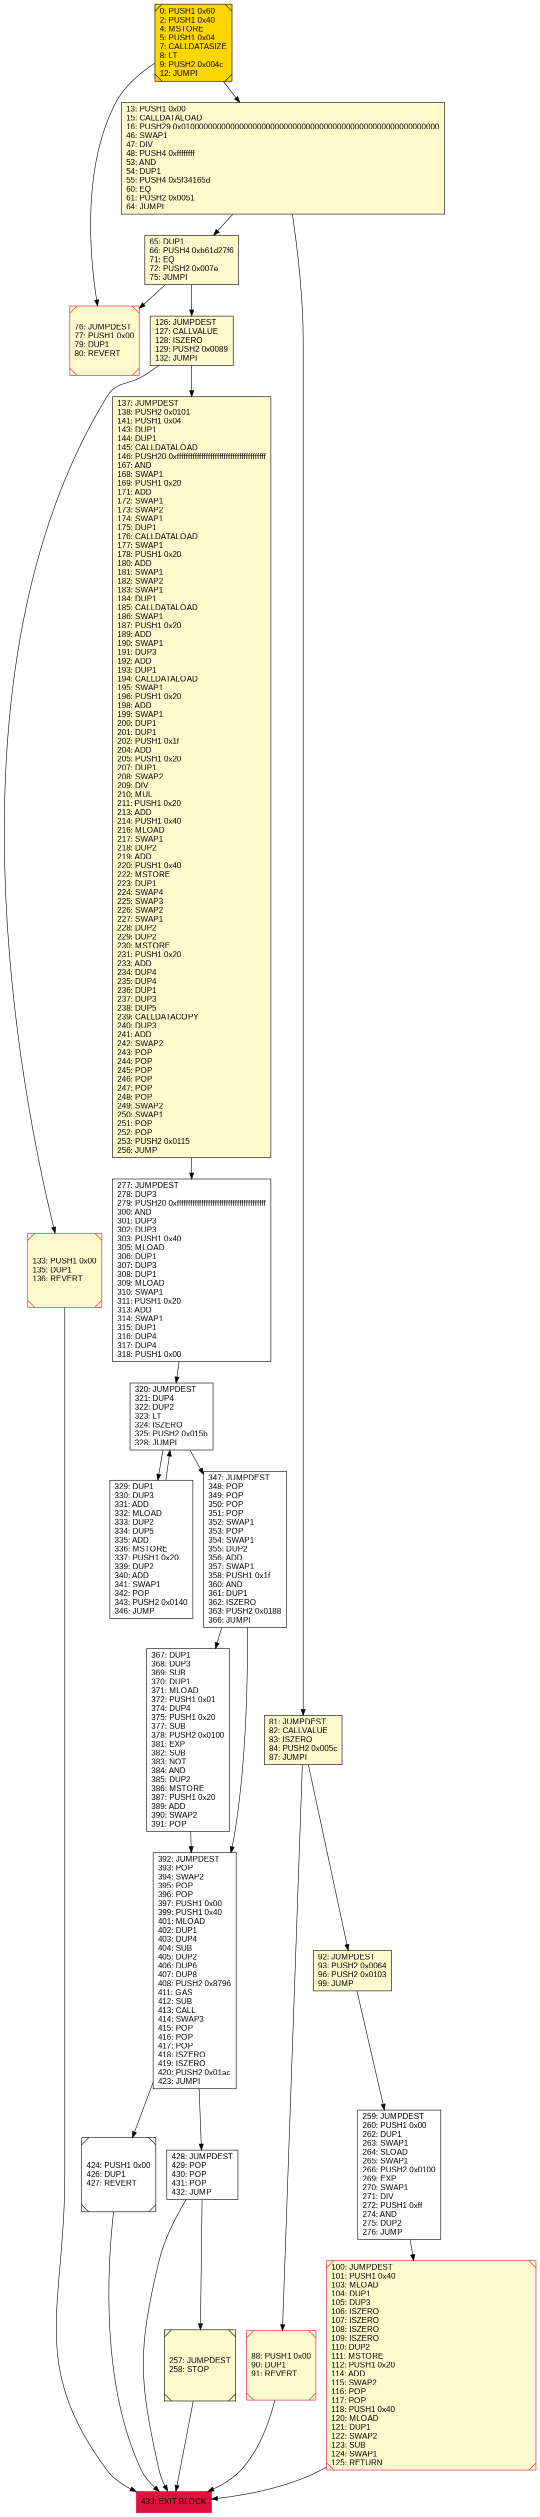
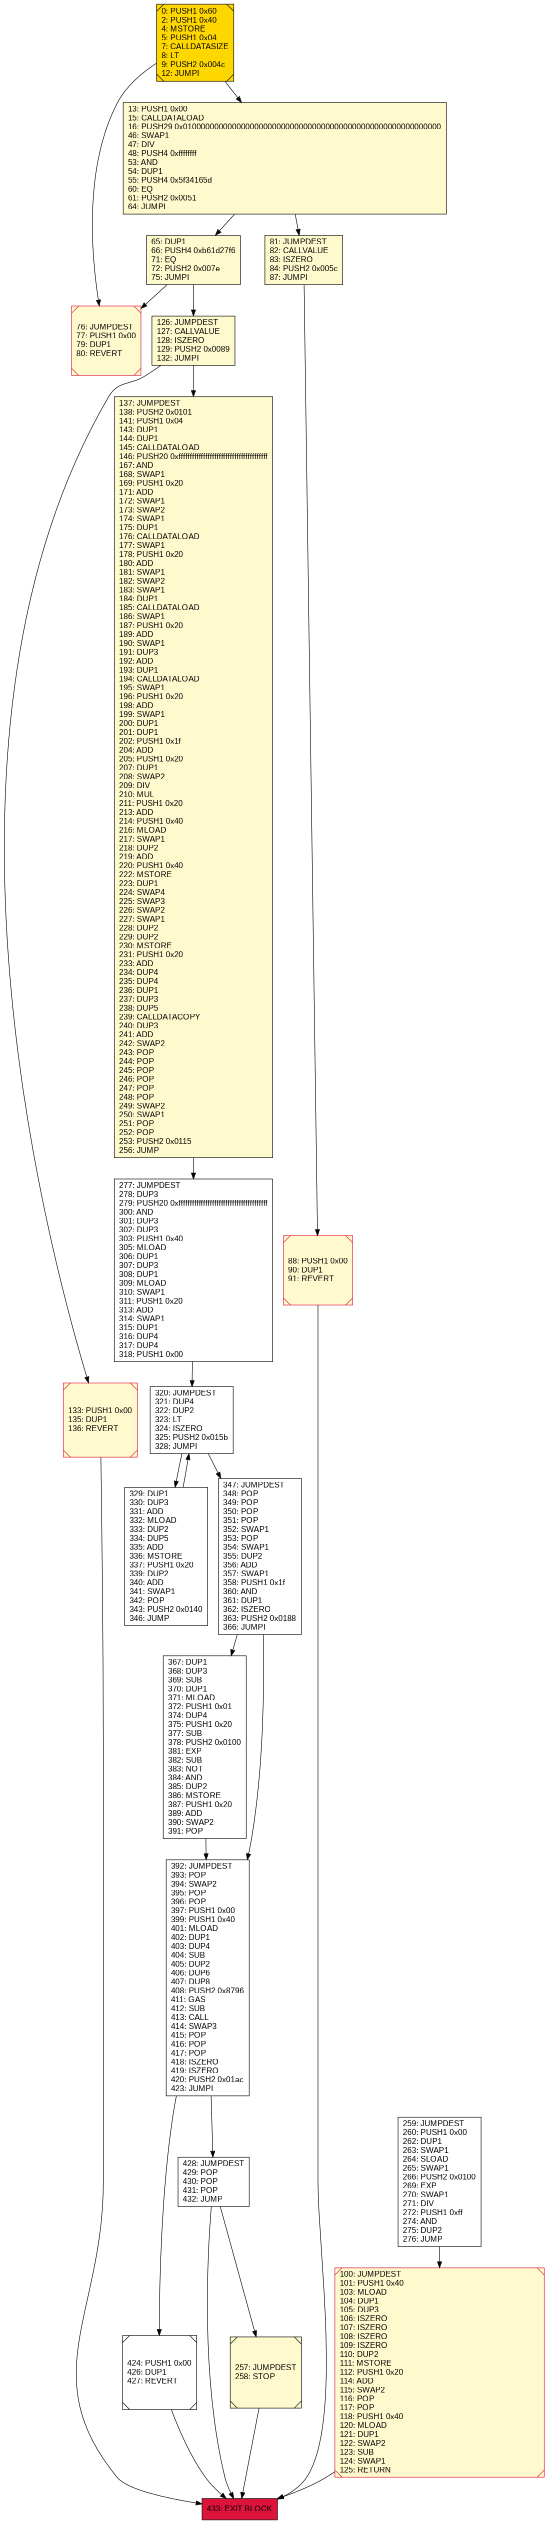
node "92: JUMPDEST 93: PUSH2 0x0064 96: PUSH2 0x0103 99: JUMP": removed
node "433: EXIT BLOCK": color crimson -> black
